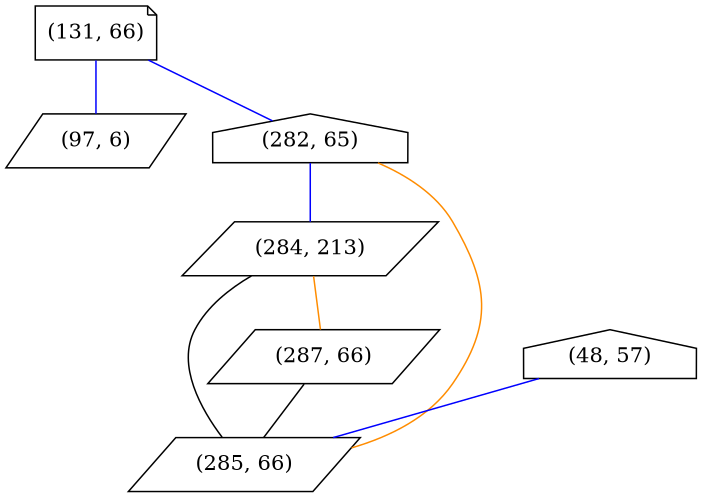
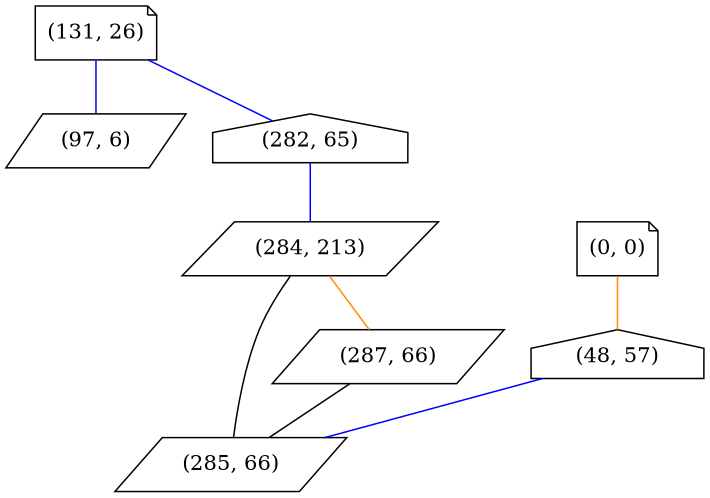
node "(131, 66)": label "(131, 66)" -> "(131, 26)"
node "(0, 0)": added
edge "(282, 65)" -- "(285, 66)": removed
